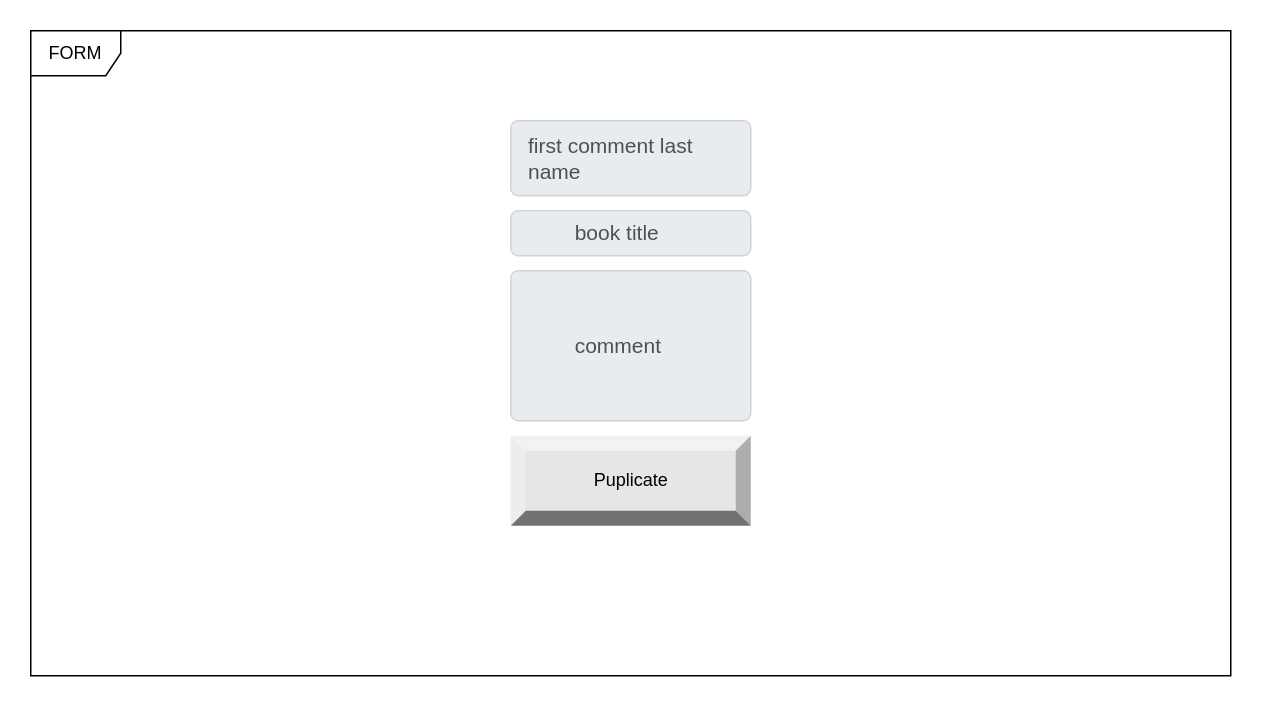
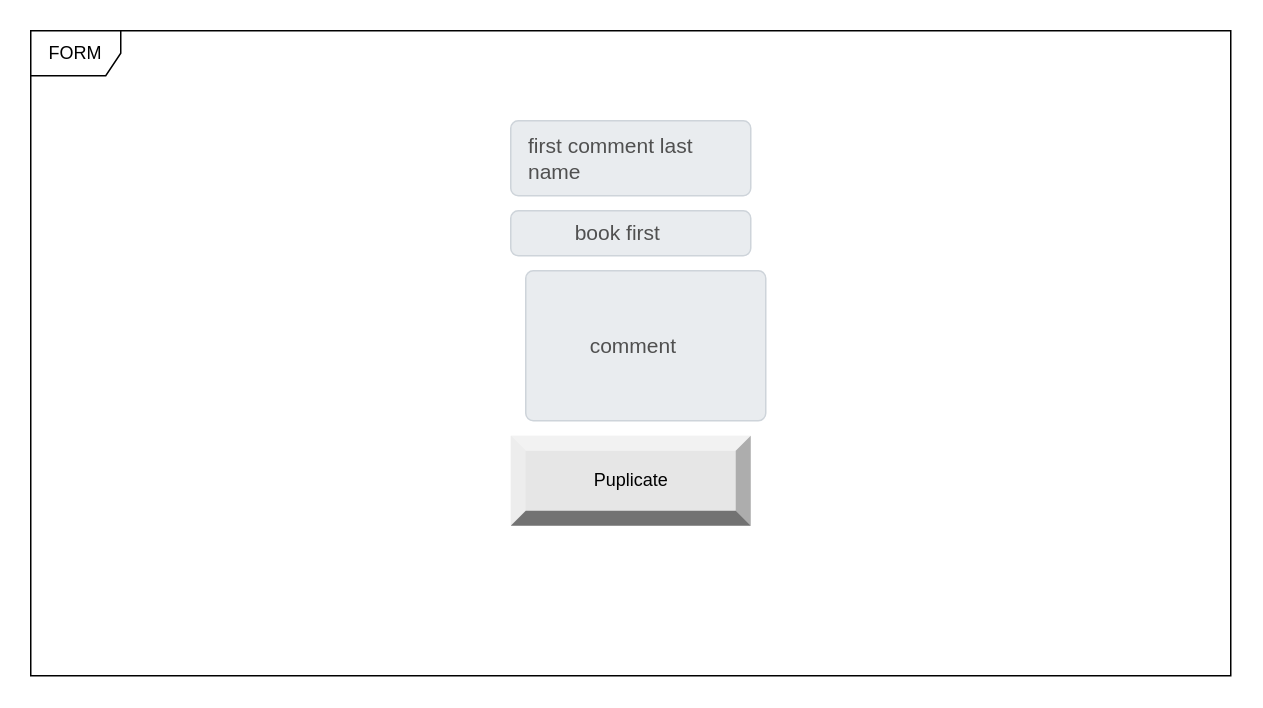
node "book title": label "book title" -> "book first"
node "comment": moved (631, 346) -> (646, 346)
